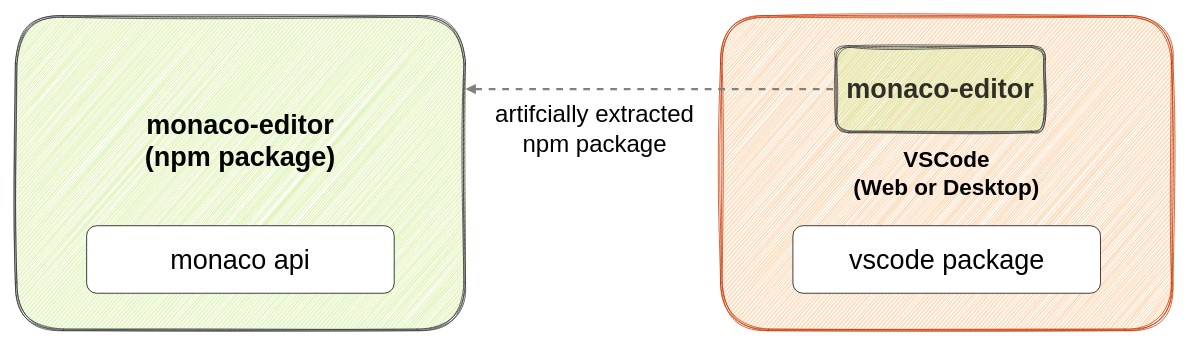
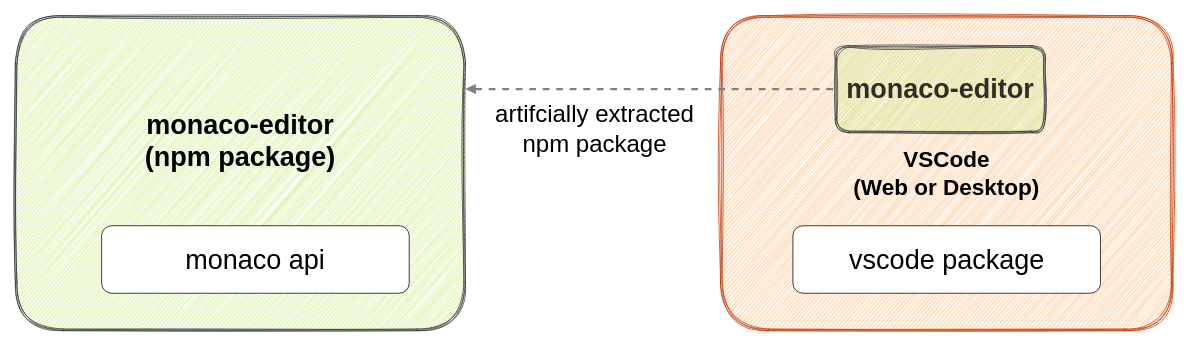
node "monaco api": moved (240, 259) -> (255, 259)
